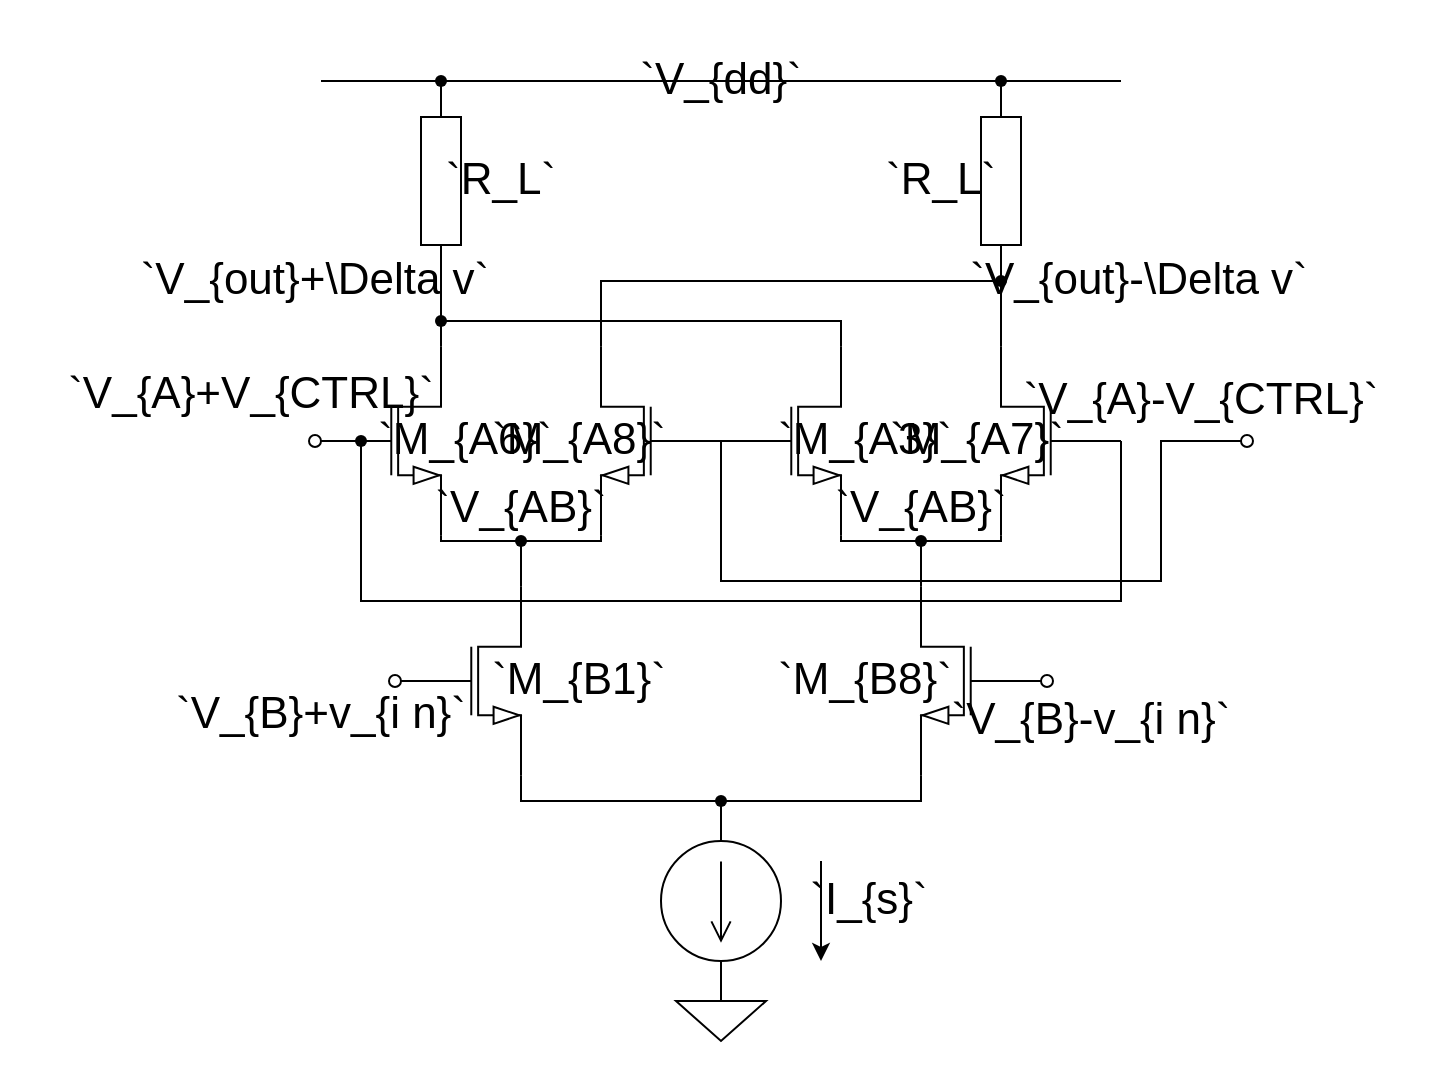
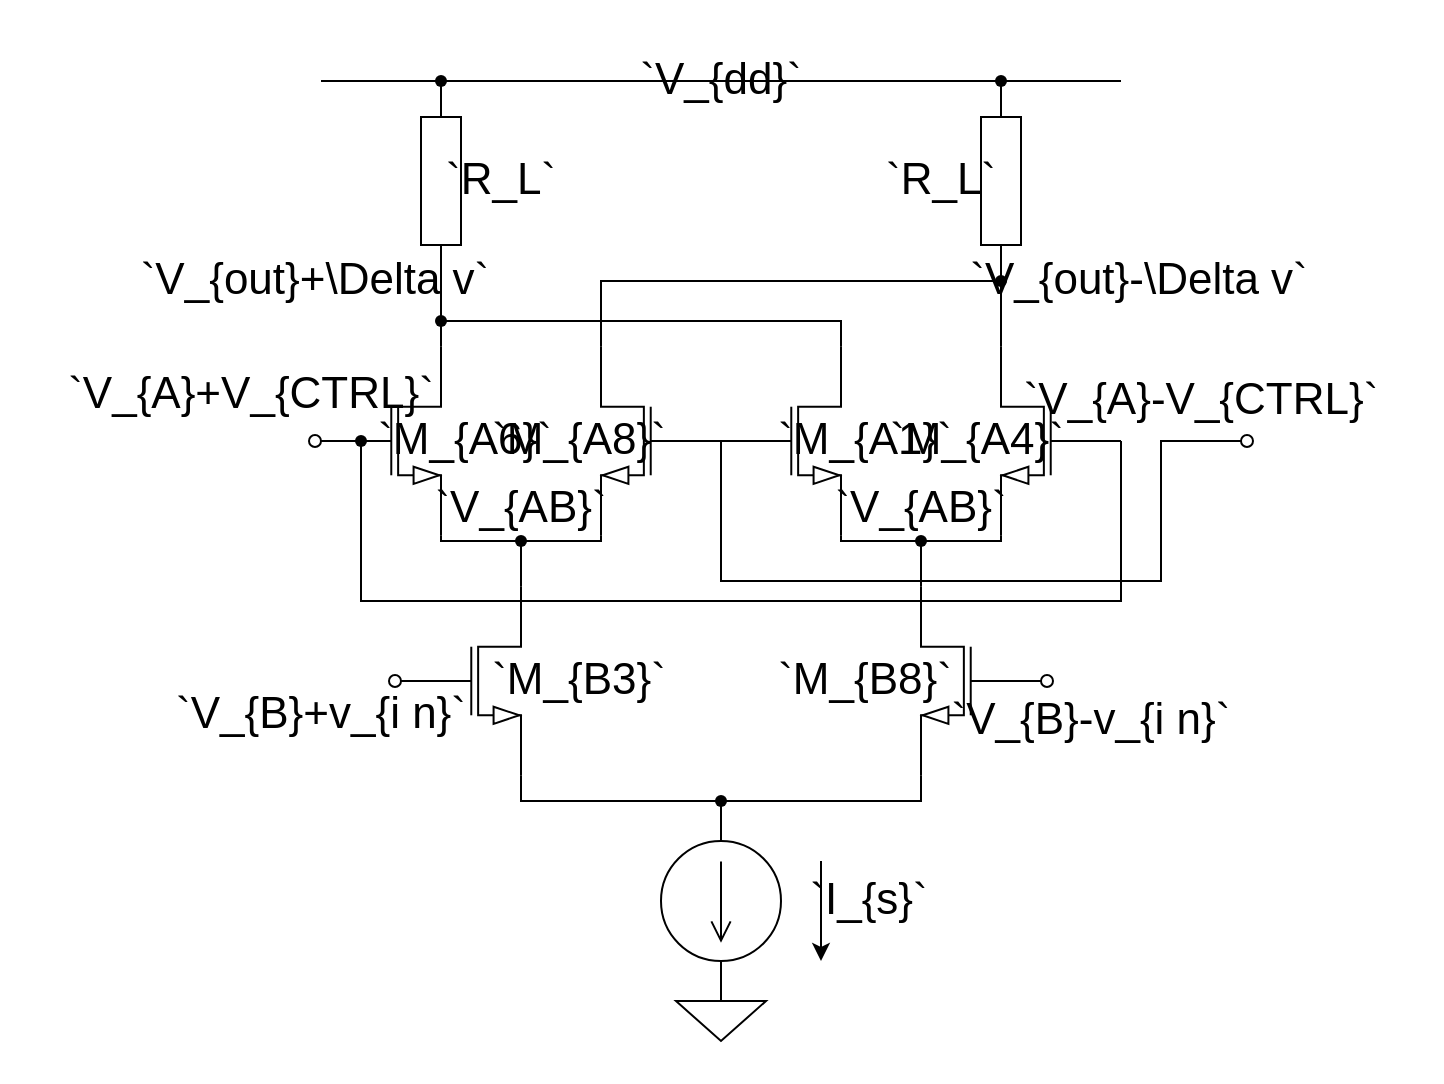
node "`M_{A3}`": label "`M_{A3}`" -> "`M_{A1}`"
node "`M_{A7}`": label "`M_{A7}`" -> "`M_{A4}`"
node "`M_{B1}`": label "`M_{B1}`" -> "`M_{B3}`"
